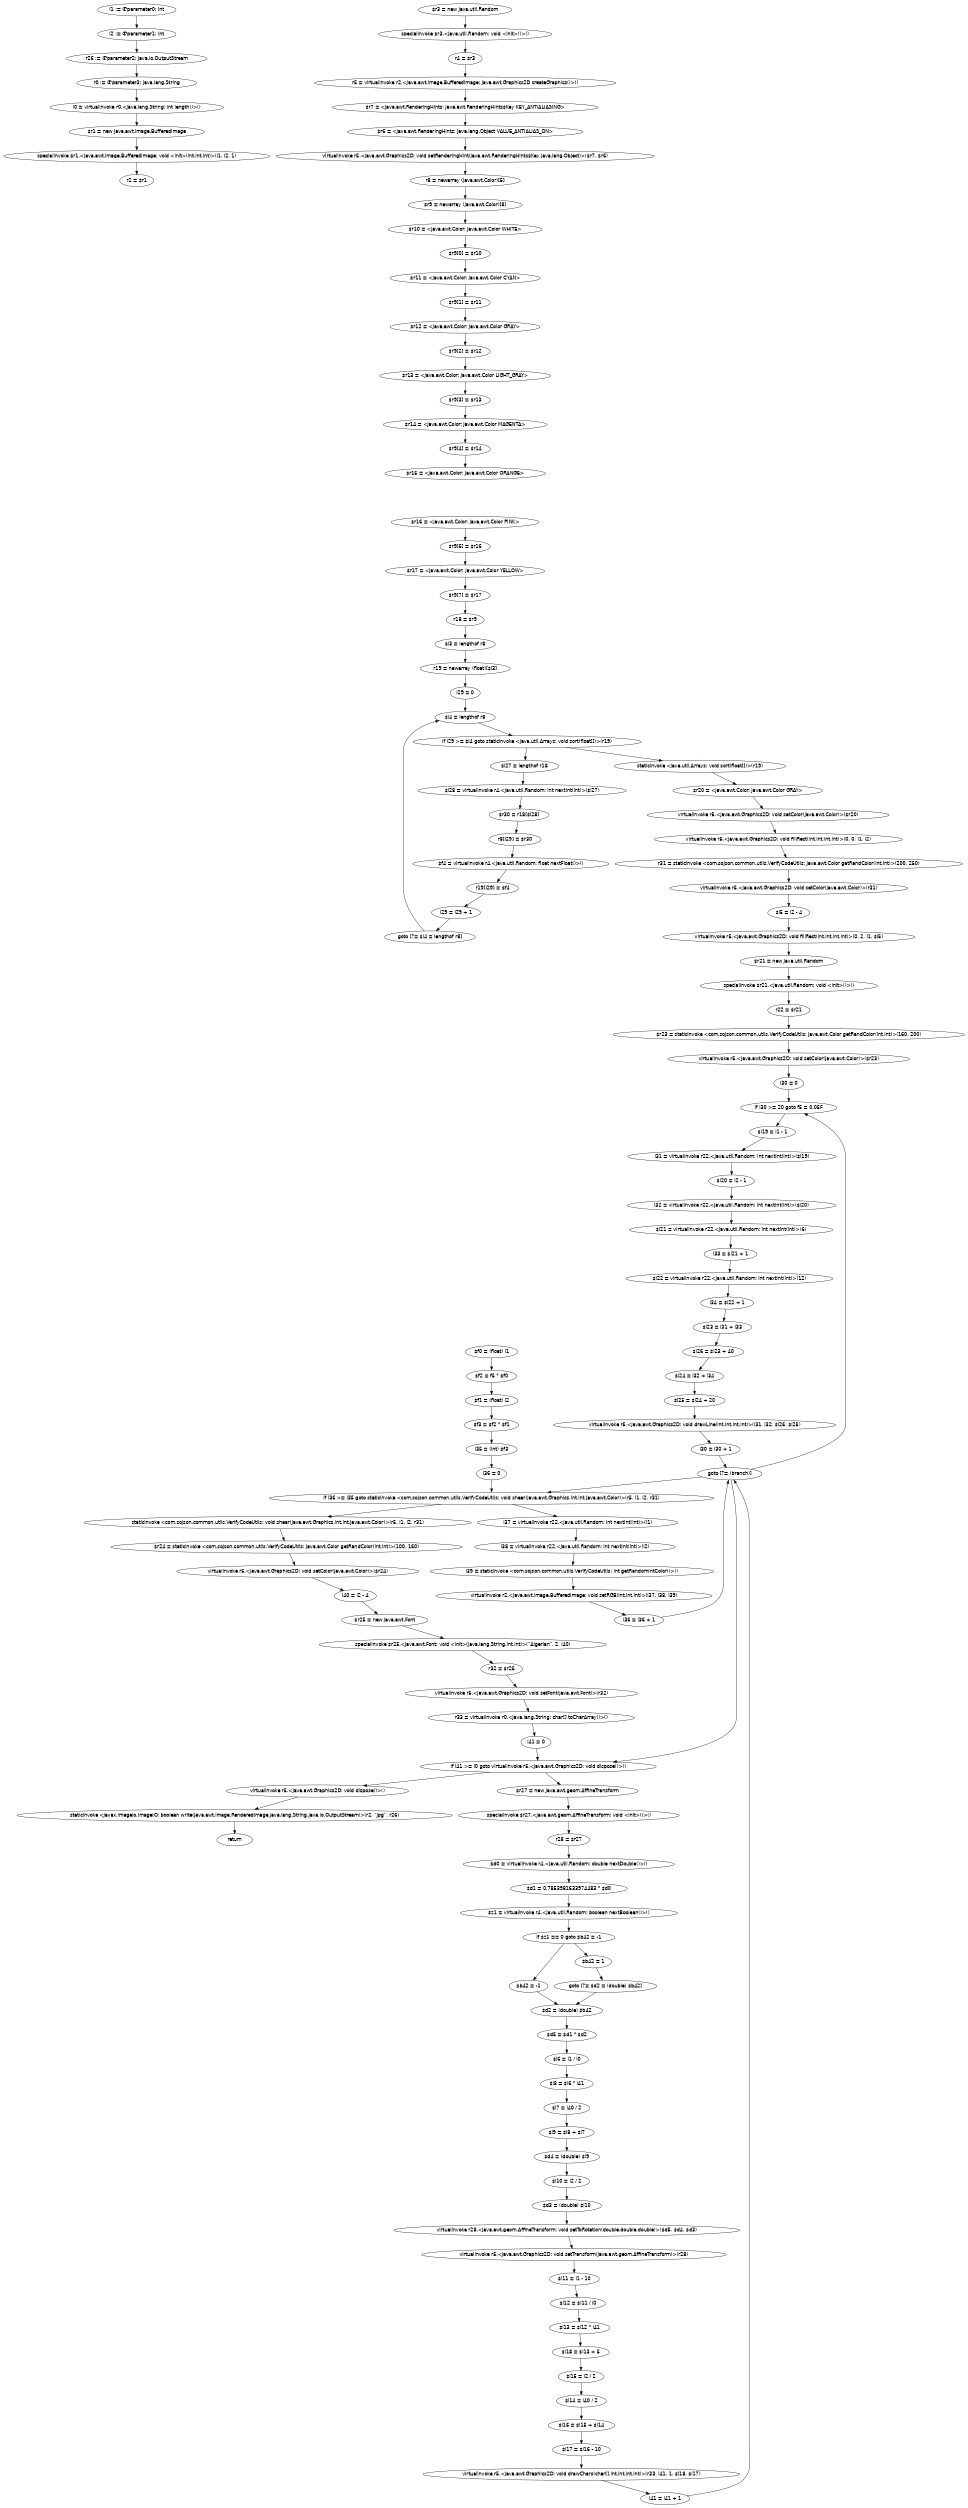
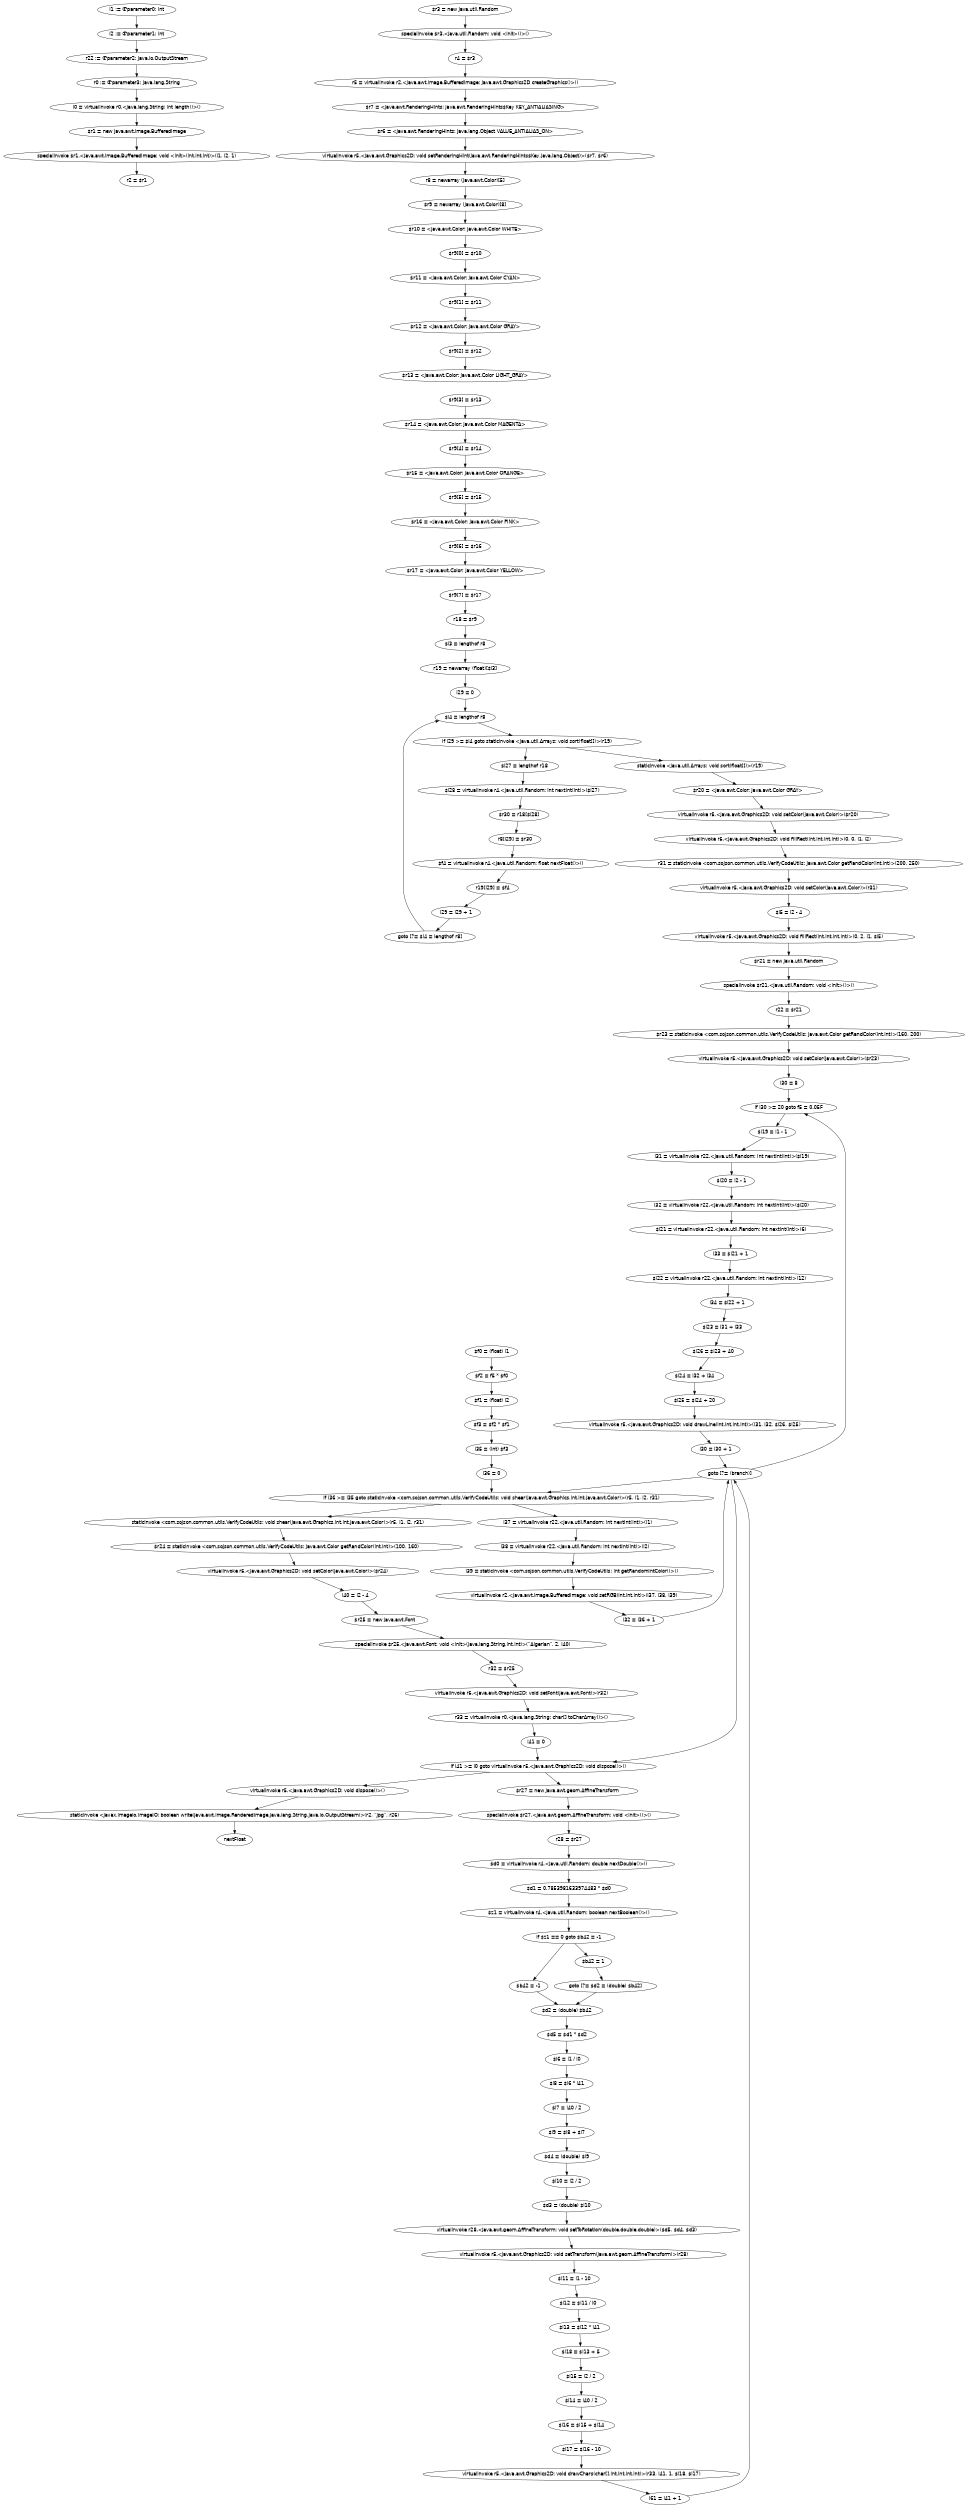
node "r26 := @parameter2: java.io.OutputStream": label "r26 := @parameter2: java.io.OutputStream" -> "r22 := @parameter2: java.io.OutputStream"
edge "$r13 = <java.awt.Color: java.awt.Color LIGHT_GRAY>" -> "$r9[3] = $r13": removed
node "$r9[5] = $r15": added
node "i30 = 0": label "i30 = 0" -> "i30 = 8"
node "i36 = i36 + 1": label "i36 = i36 + 1" -> "i32 = i36 + 1"
node "return": label "return" -> "nextFloat"
node "i41 = i41 + 1": label "i41 = i41 + 1" -> "i61 = i41 + 1"
